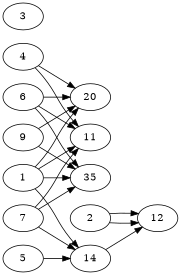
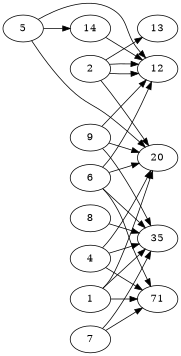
edge "5" -> "12": added
node "3": removed
node "13": added
edge "5" -> "20": added
edge "9" -> "12": added
edge "2" -> "20": added
edge "6" -> "12": added
node "11": label "11" -> "71"
edge "1" -> "14": removed
node "8": added
edge "7" -> "14": removed
edge "4" -> "35": added
